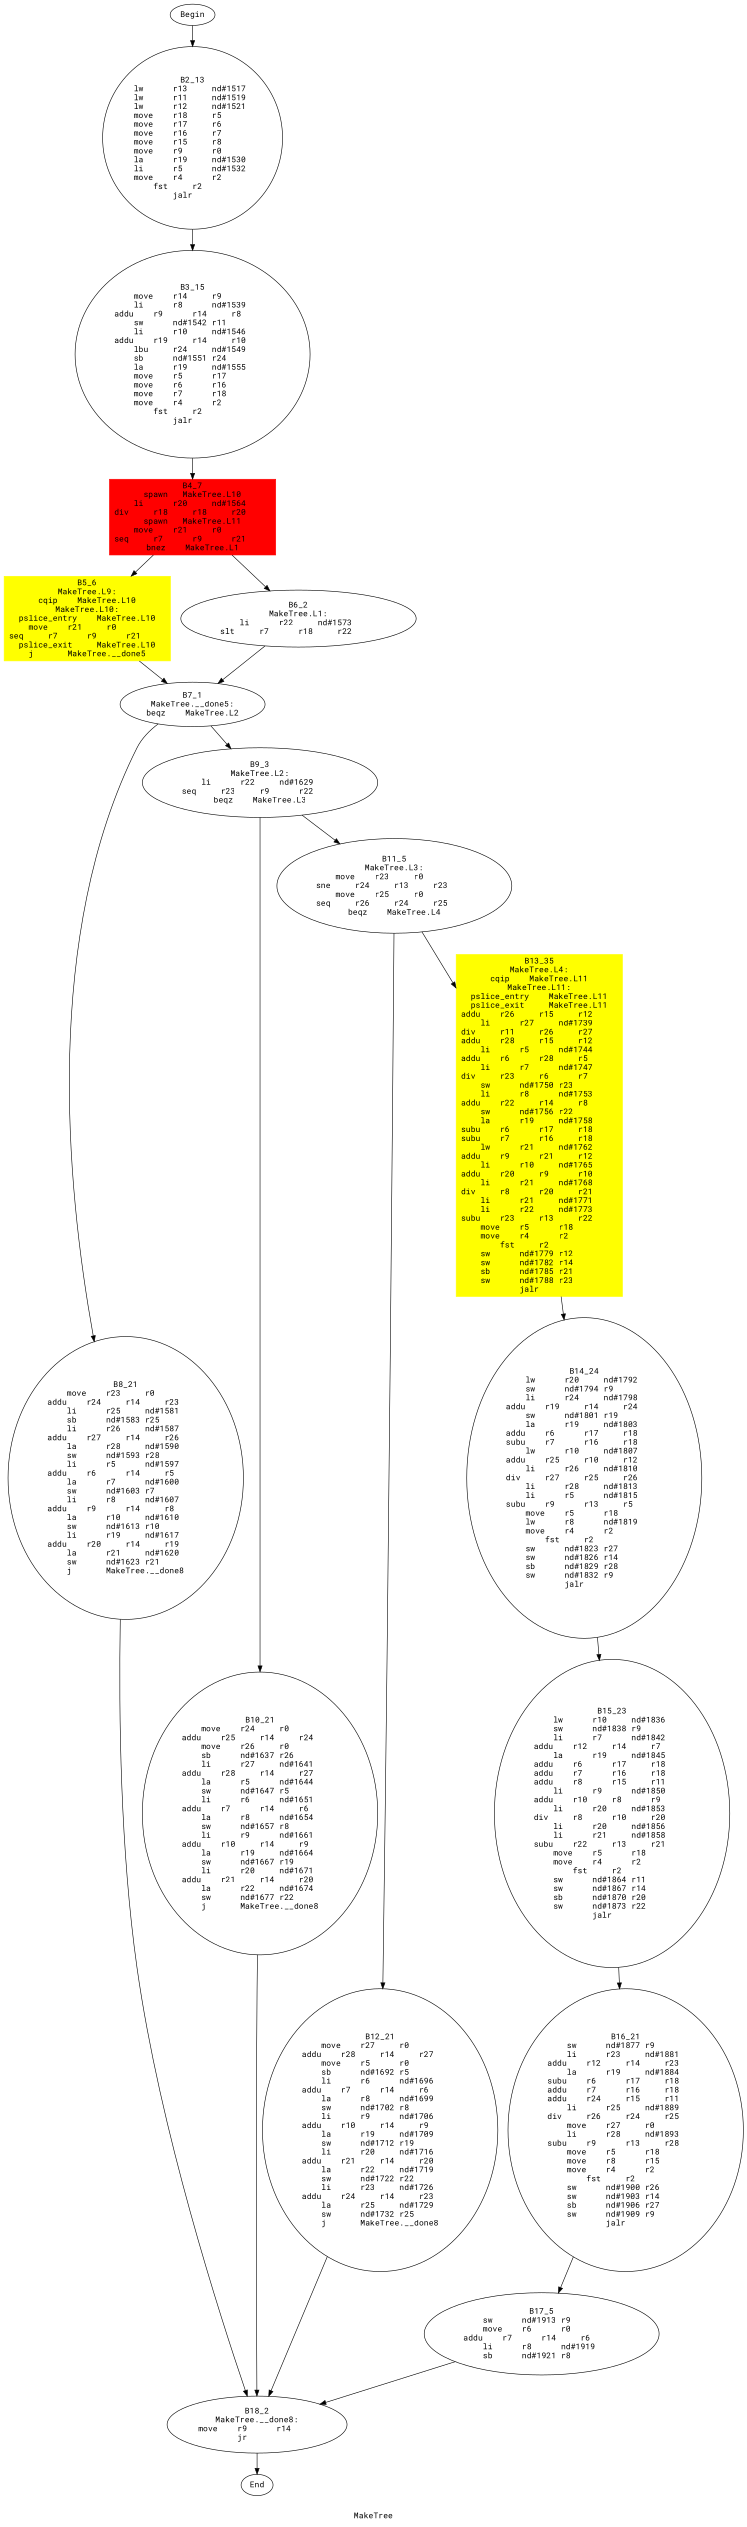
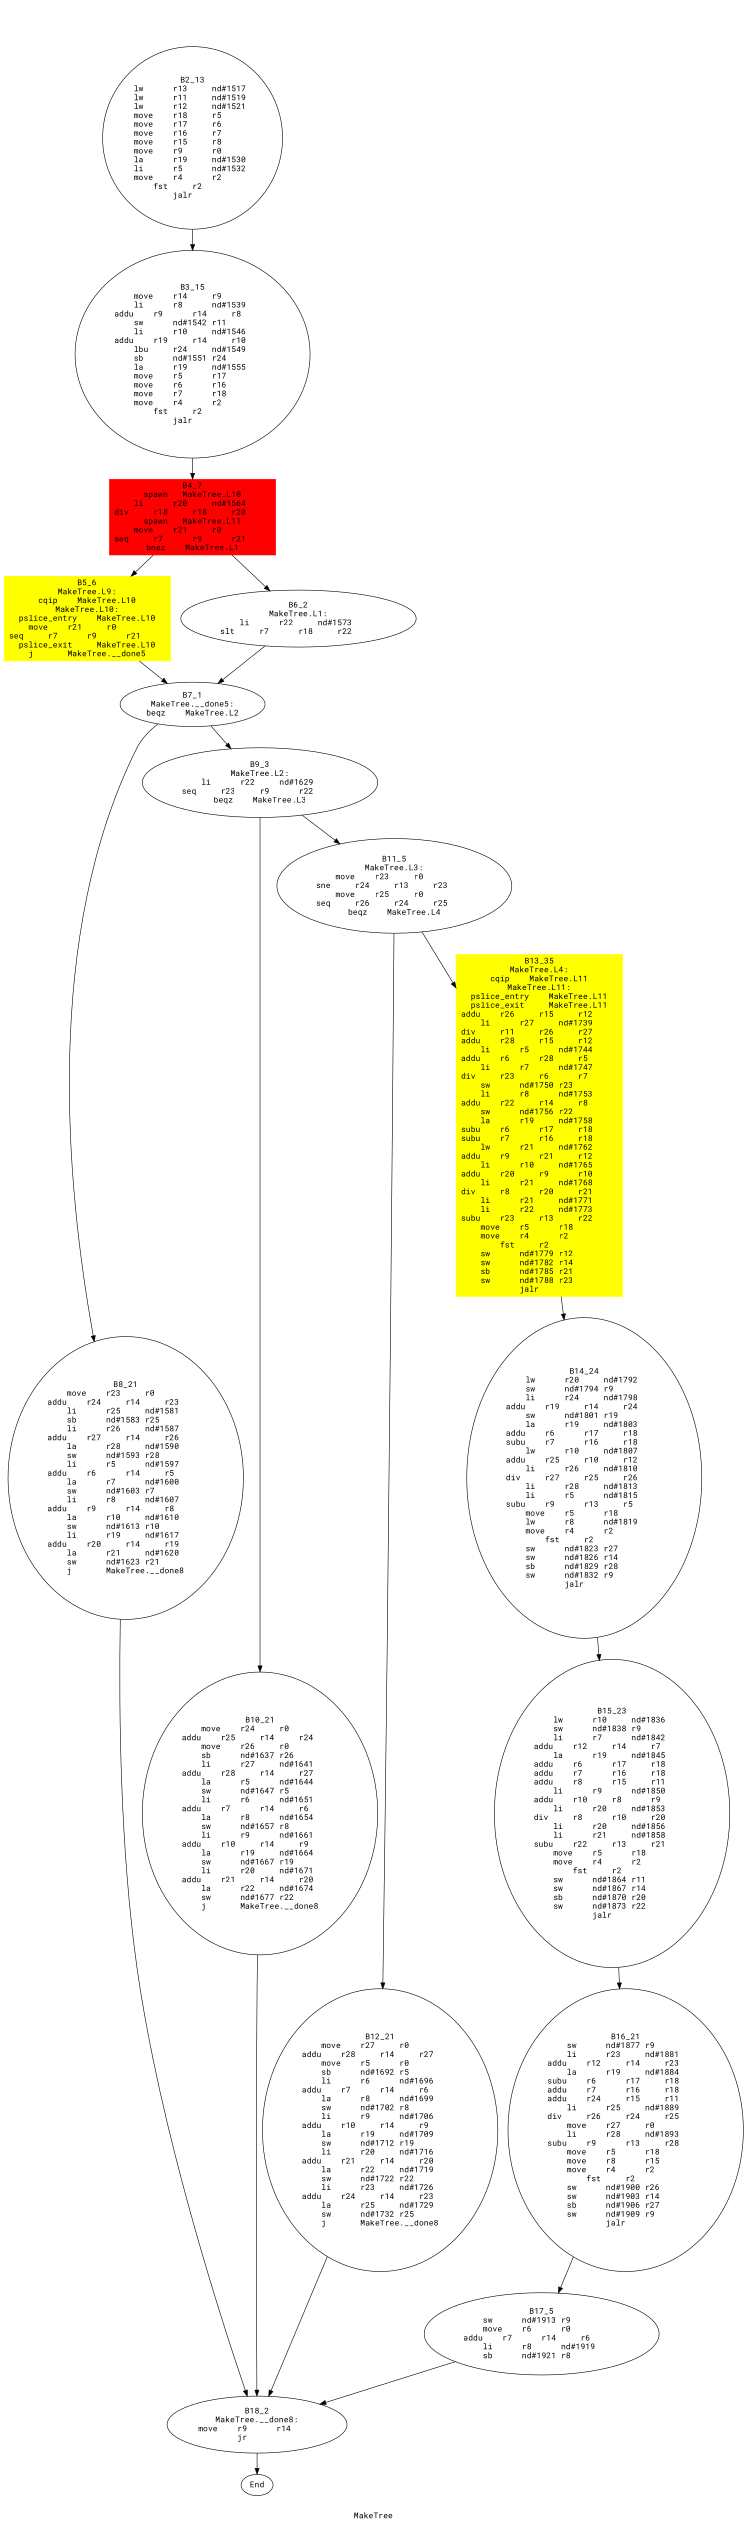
node "Begin": removed
